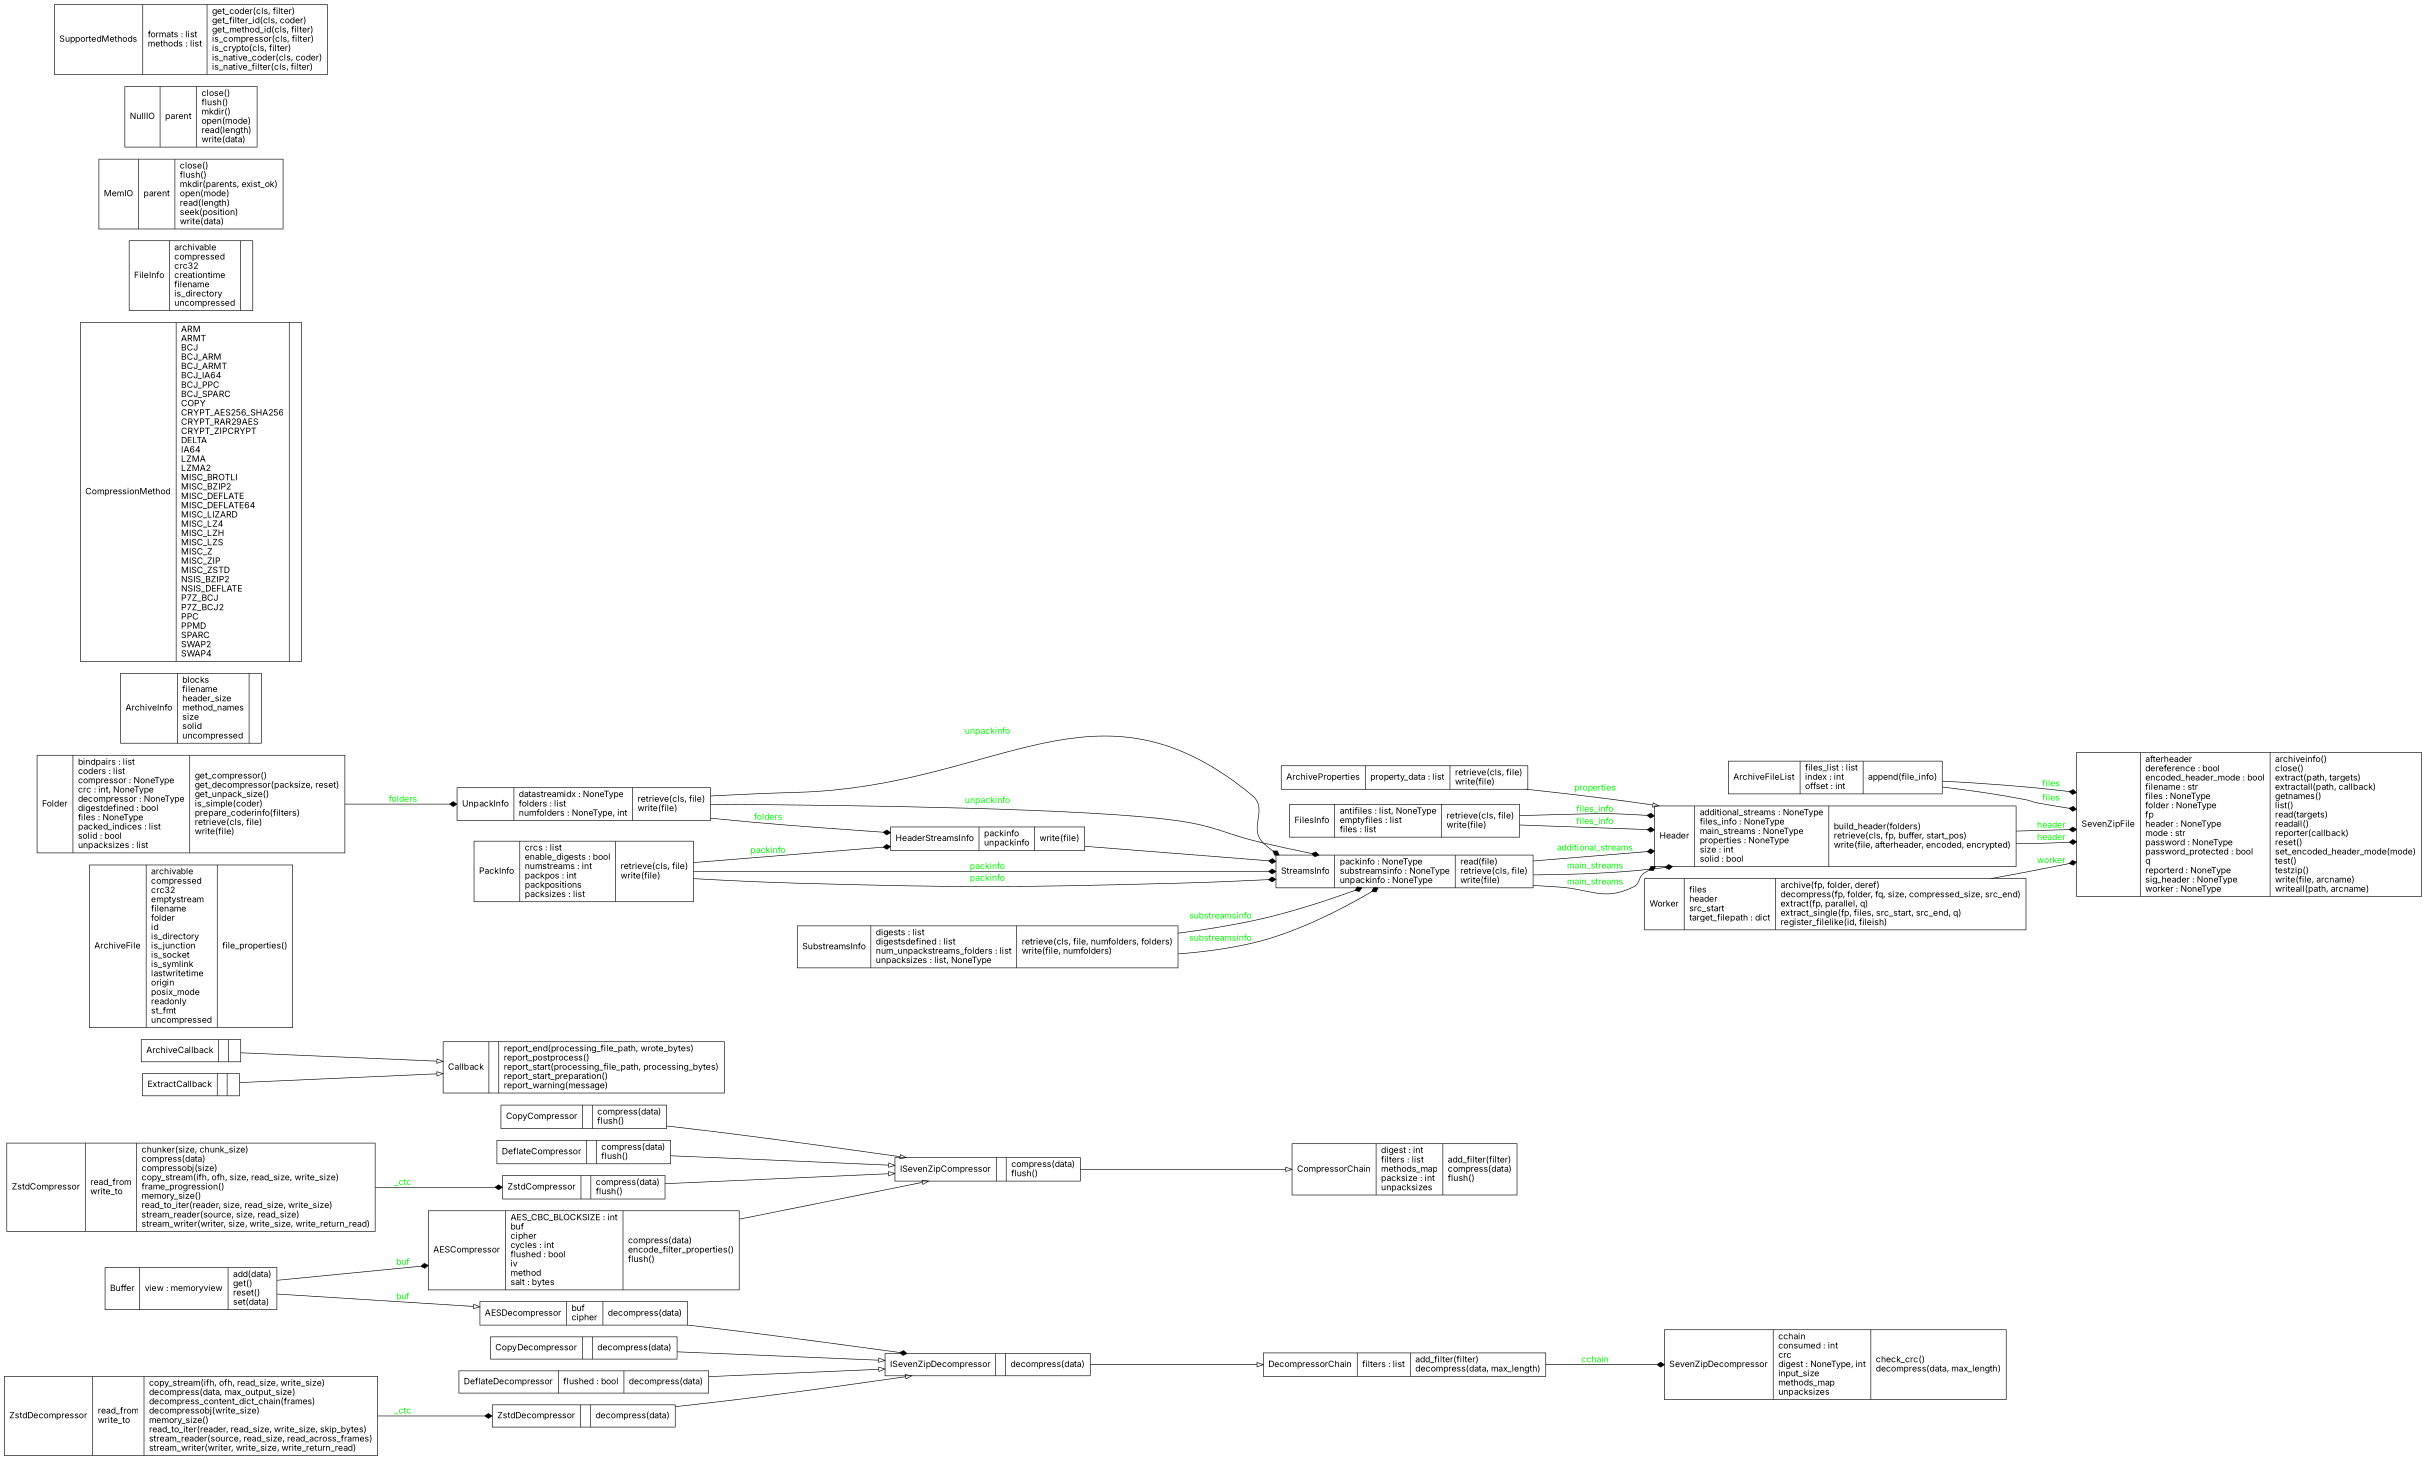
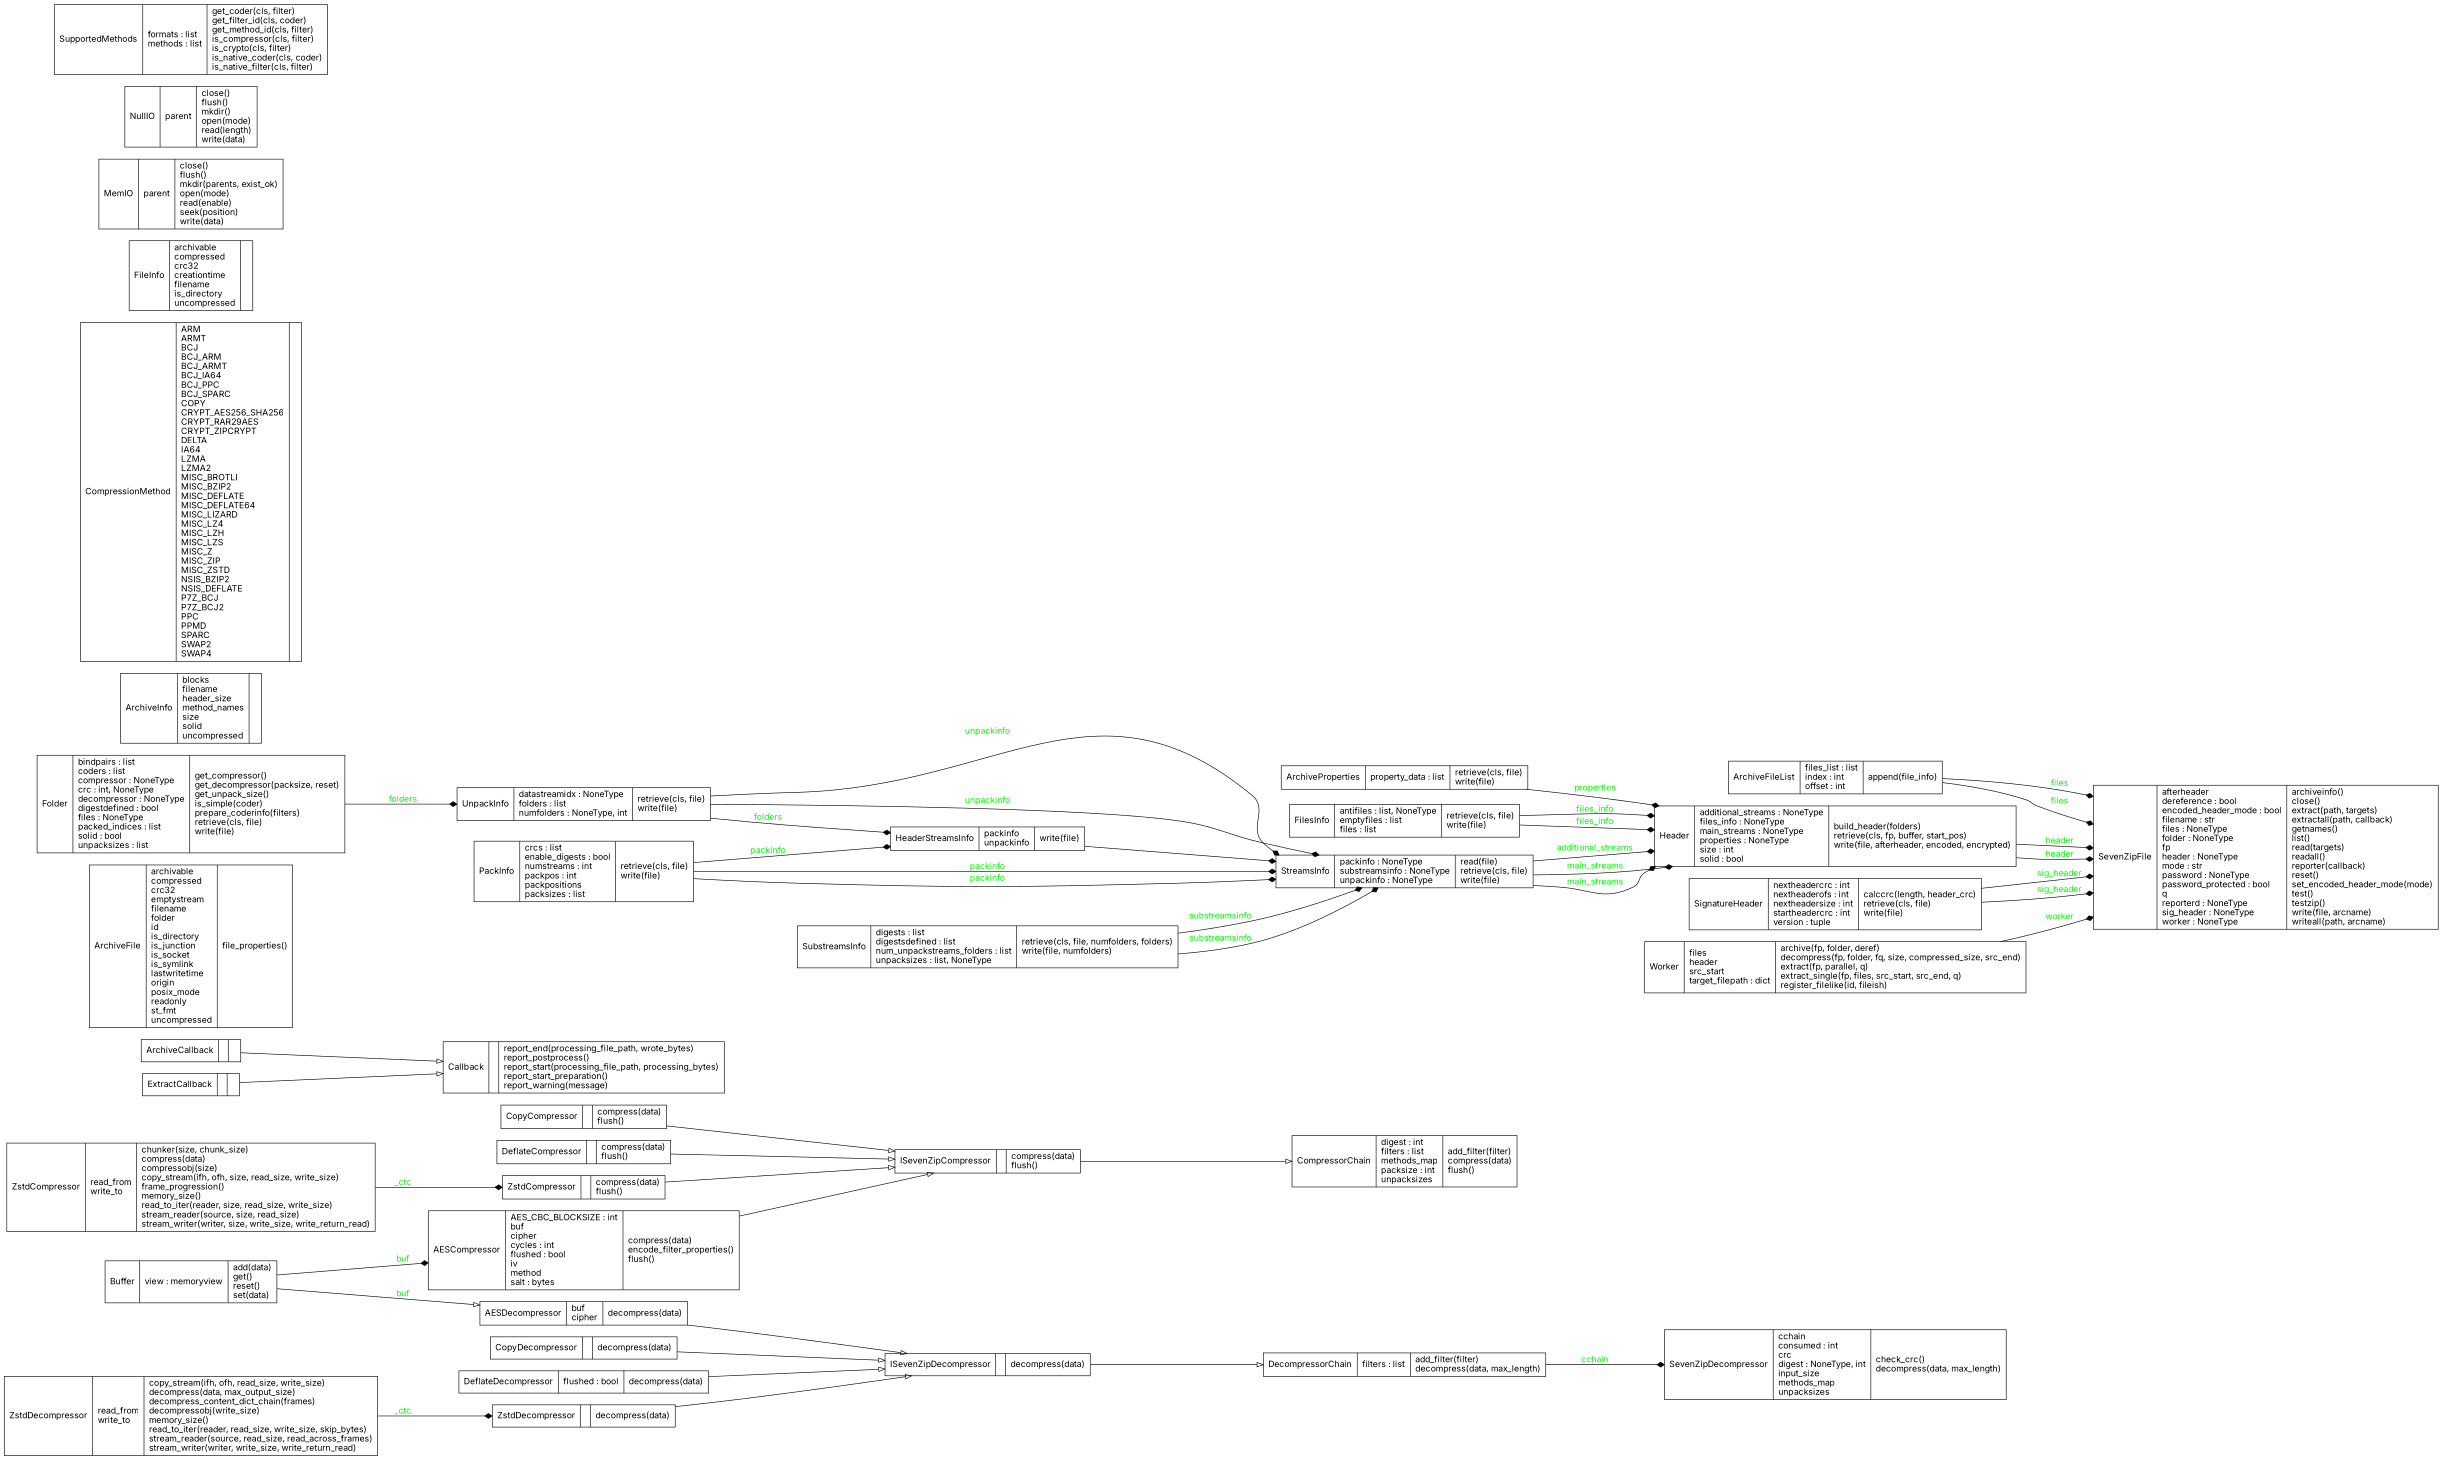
node "MemIO": text "read(length)" -> "read(enable)"
edge "ArchiveProperties" -> "Header": arrowhead empty -> diamond
node "SignatureHeader": added
edge "AESDecompressor" -> "ISevenZipDecompressor": arrowhead diamond -> empty
